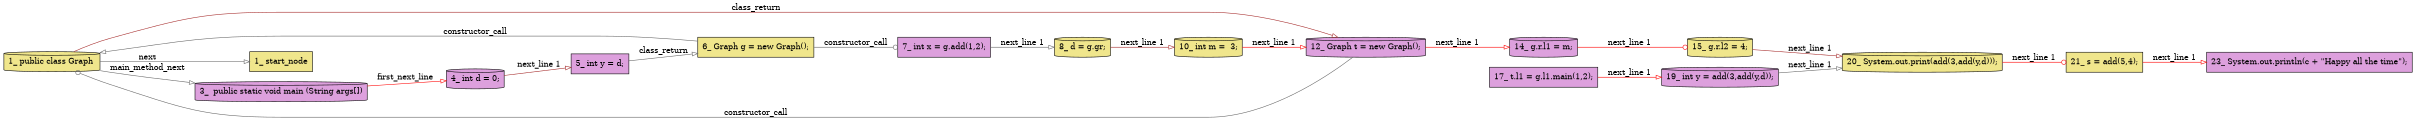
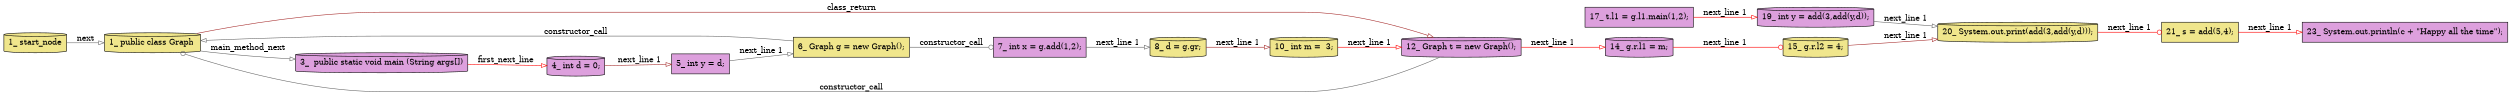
edge "5_ int y = d;" -> "6_ Graph g = new Graph();": label "class_return" -> "next_line 1"
edge "1_ public class Graph" -> "1_ start_node": reversed
node "1_ start_node": shape box -> cylinder
